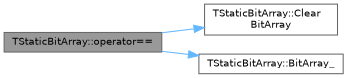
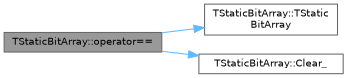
node "TStaticBitArray::Clear BitArray": label "TStaticBitArray::Clear BitArray" -> "TStaticBitArray::TStatic BitArray"
node "TStaticBitArray::BitArray_": label "TStaticBitArray::BitArray_" -> "TStaticBitArray::Clear_"
